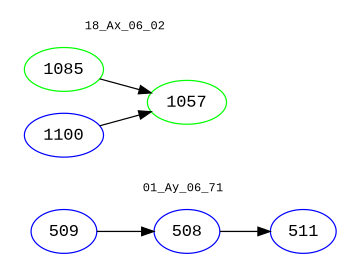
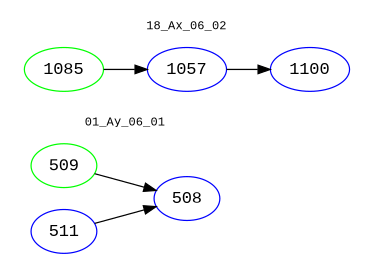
node "1057": color green -> blue
edge "1100" -> "1057": reversed
cluster "01_Ay_06_71": label "01_Ay_06_71" -> "01_Ay_06_01"
node "509": color blue -> green
edge "508" -> "511": reversed
